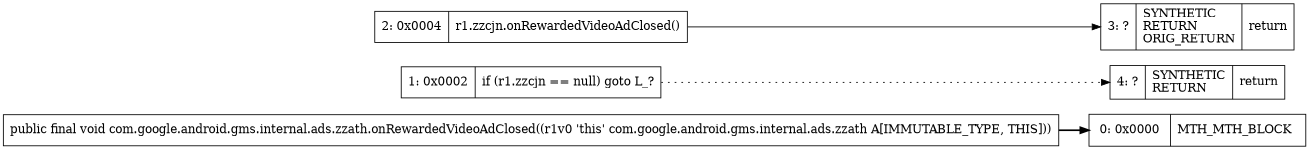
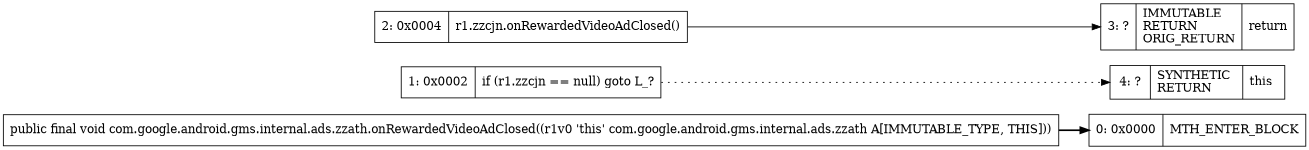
node "3: ?": text "SYNTHETIC" -> "IMMUTABLE"
node "4: ?": text "return" -> "this"
node "0: 0x0000": text "MTH_MTH_BLOCK" -> "MTH_ENTER_BLOCK"
